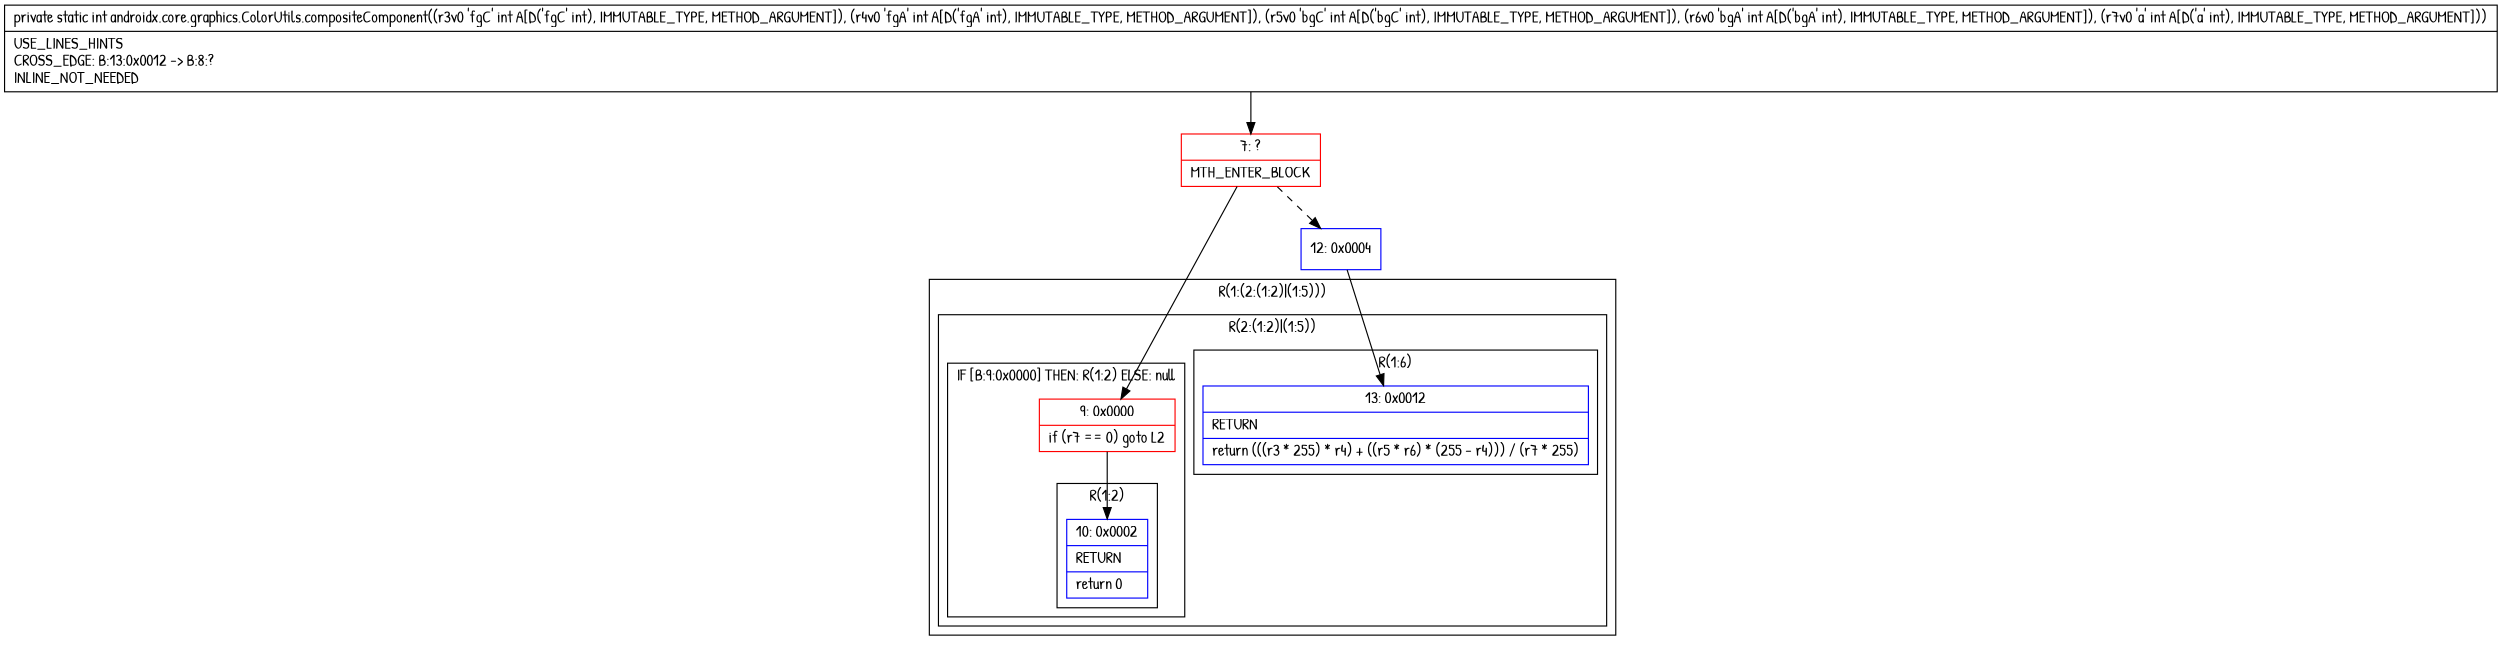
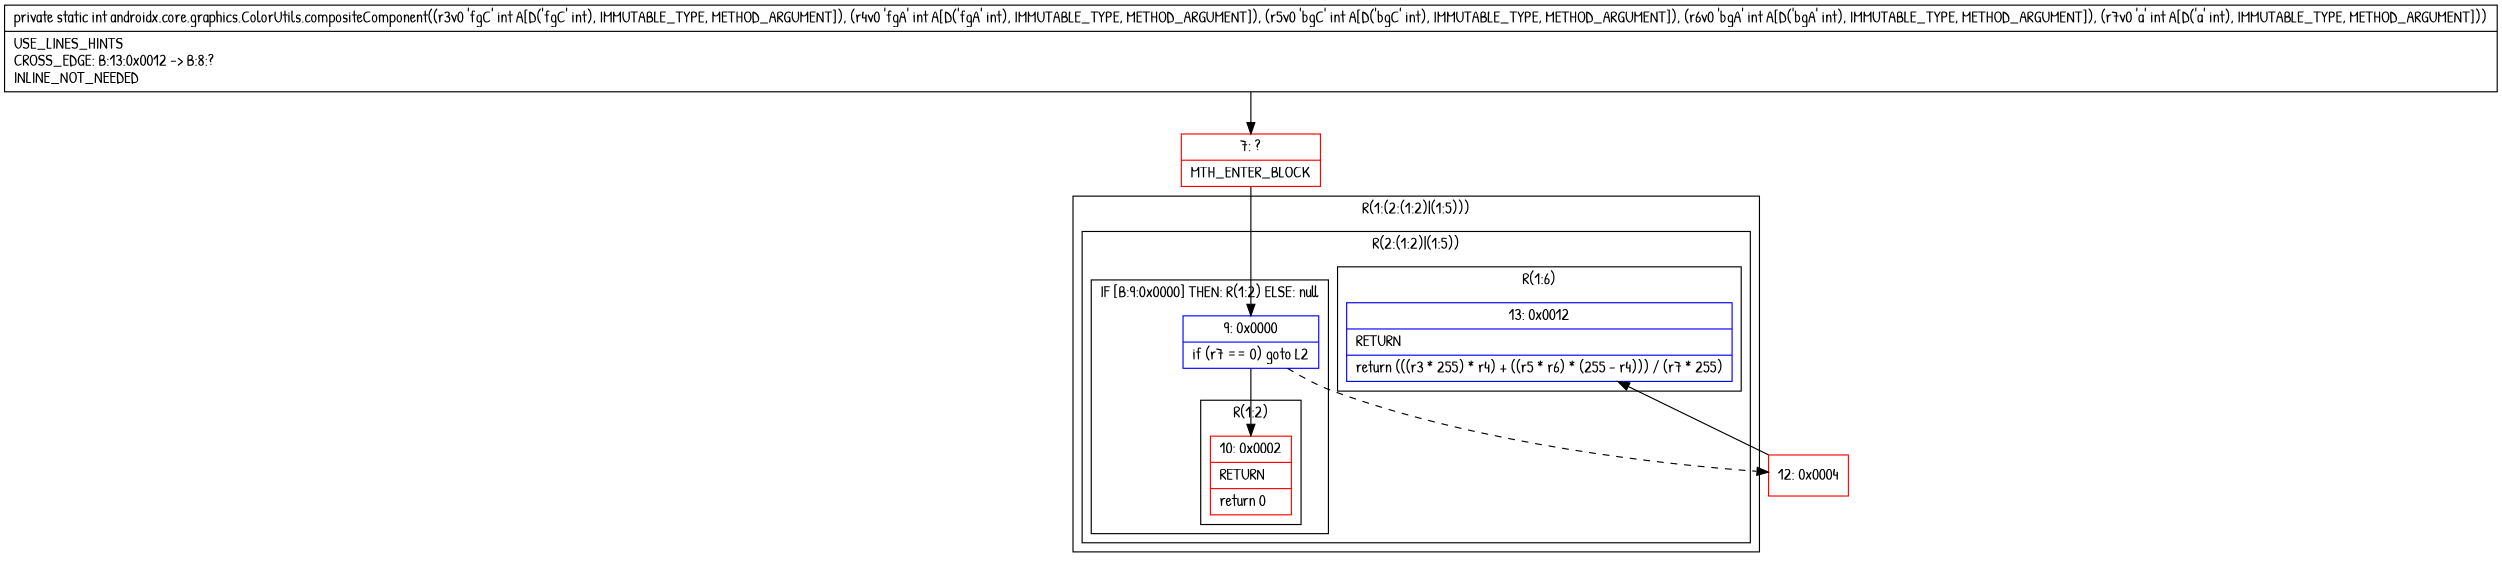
edge "7: ?" -> "12: 0x0004": now "9: 0x0000" -> "12: 0x0004"
node "12: 0x0004": color blue -> red
node "9: 0x0000": color red -> blue
node "10: 0x0002": color blue -> red
